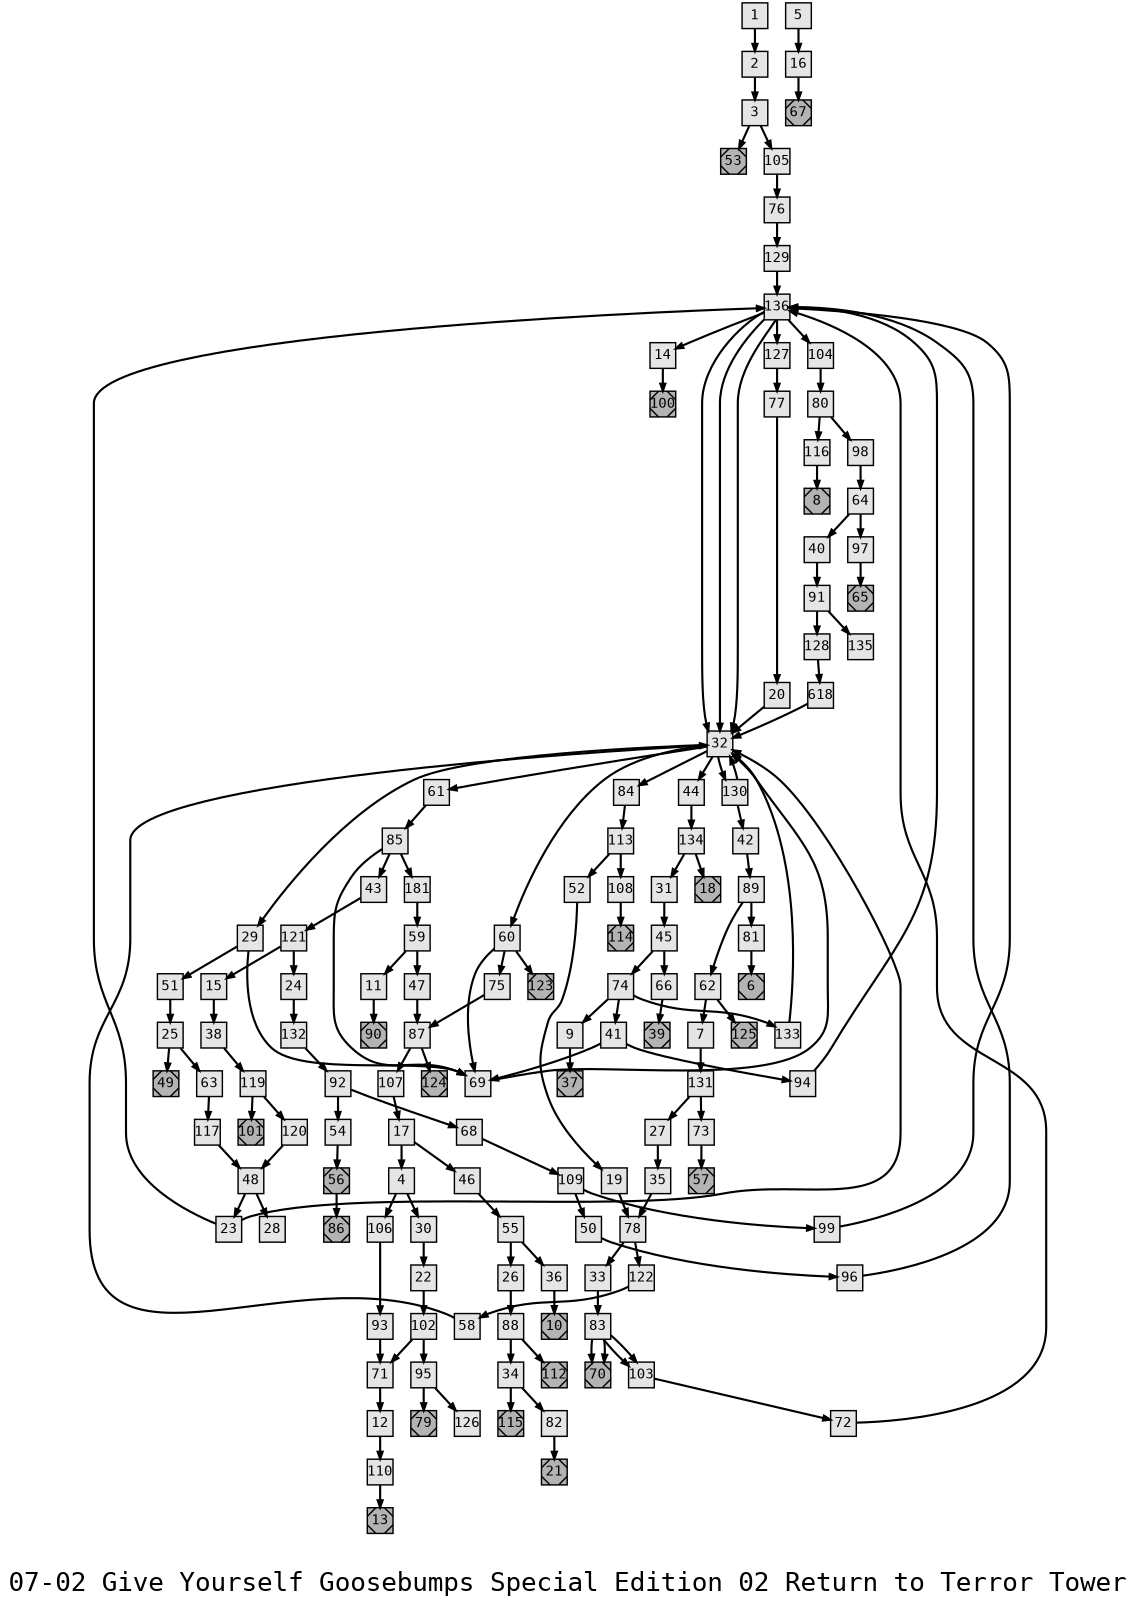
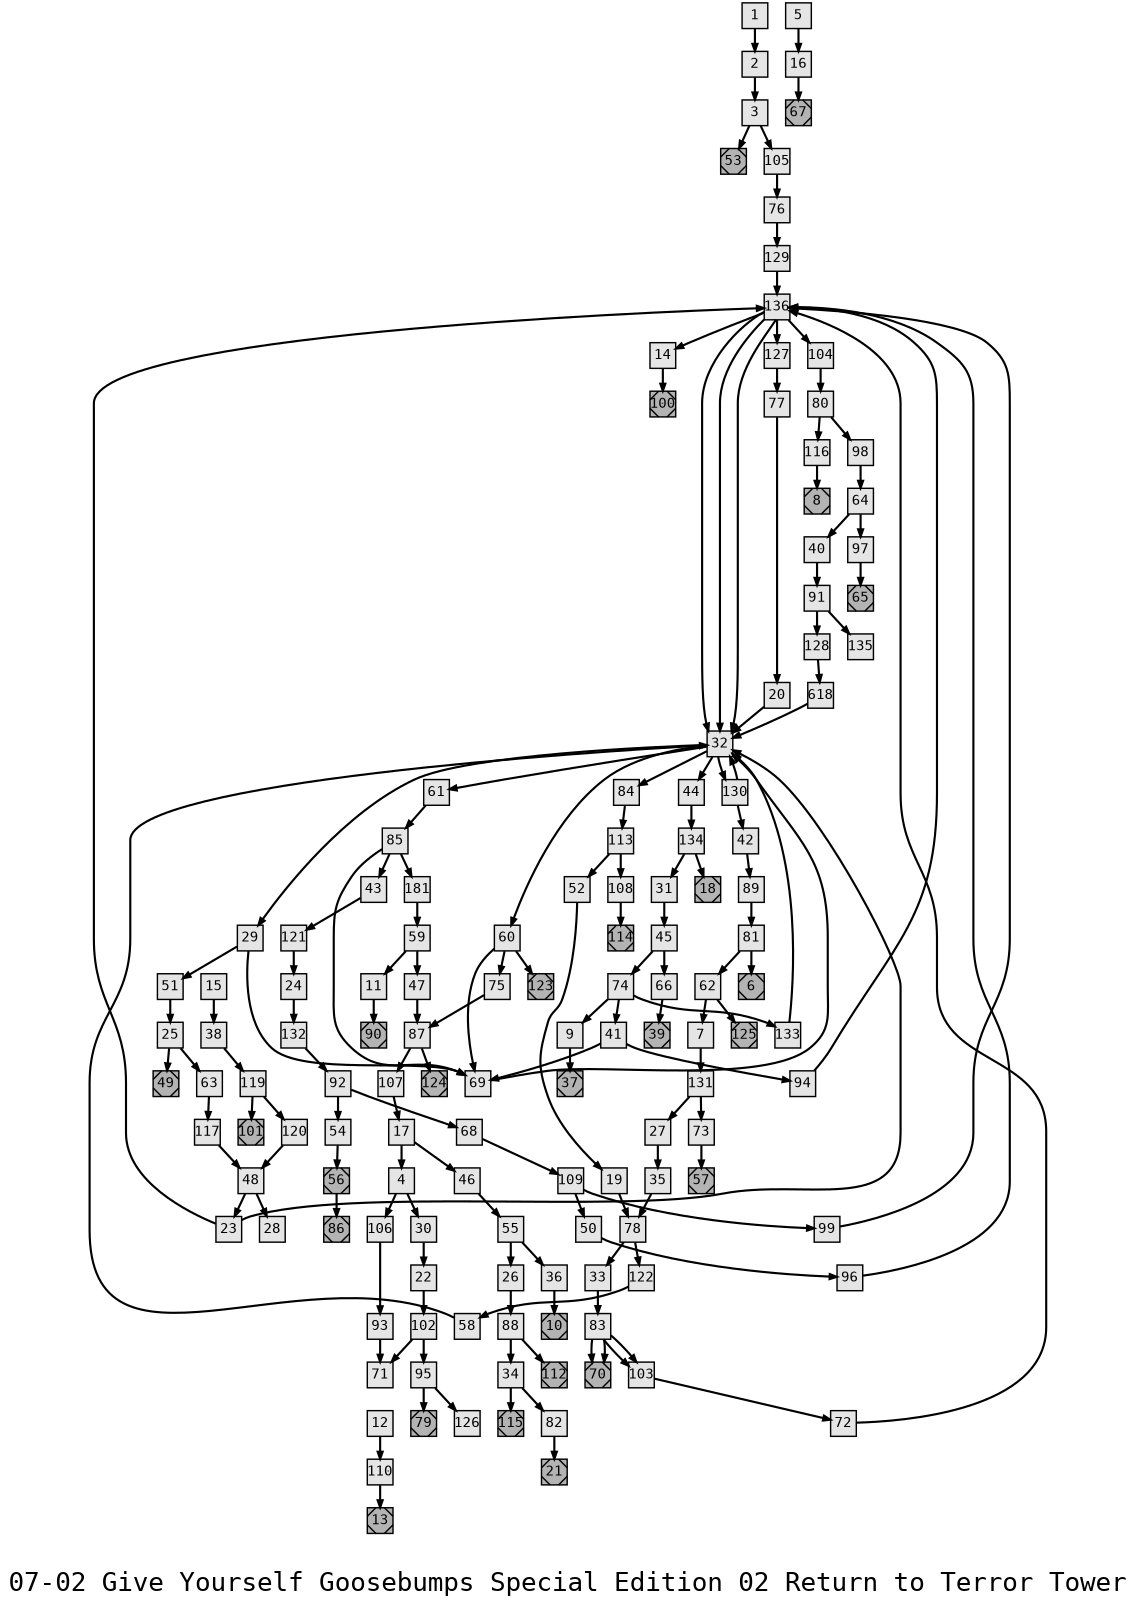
edge "89" -> "62": now "81" -> "62"
edge "121" -> "15": removed
edge "71" -> "12": removed
